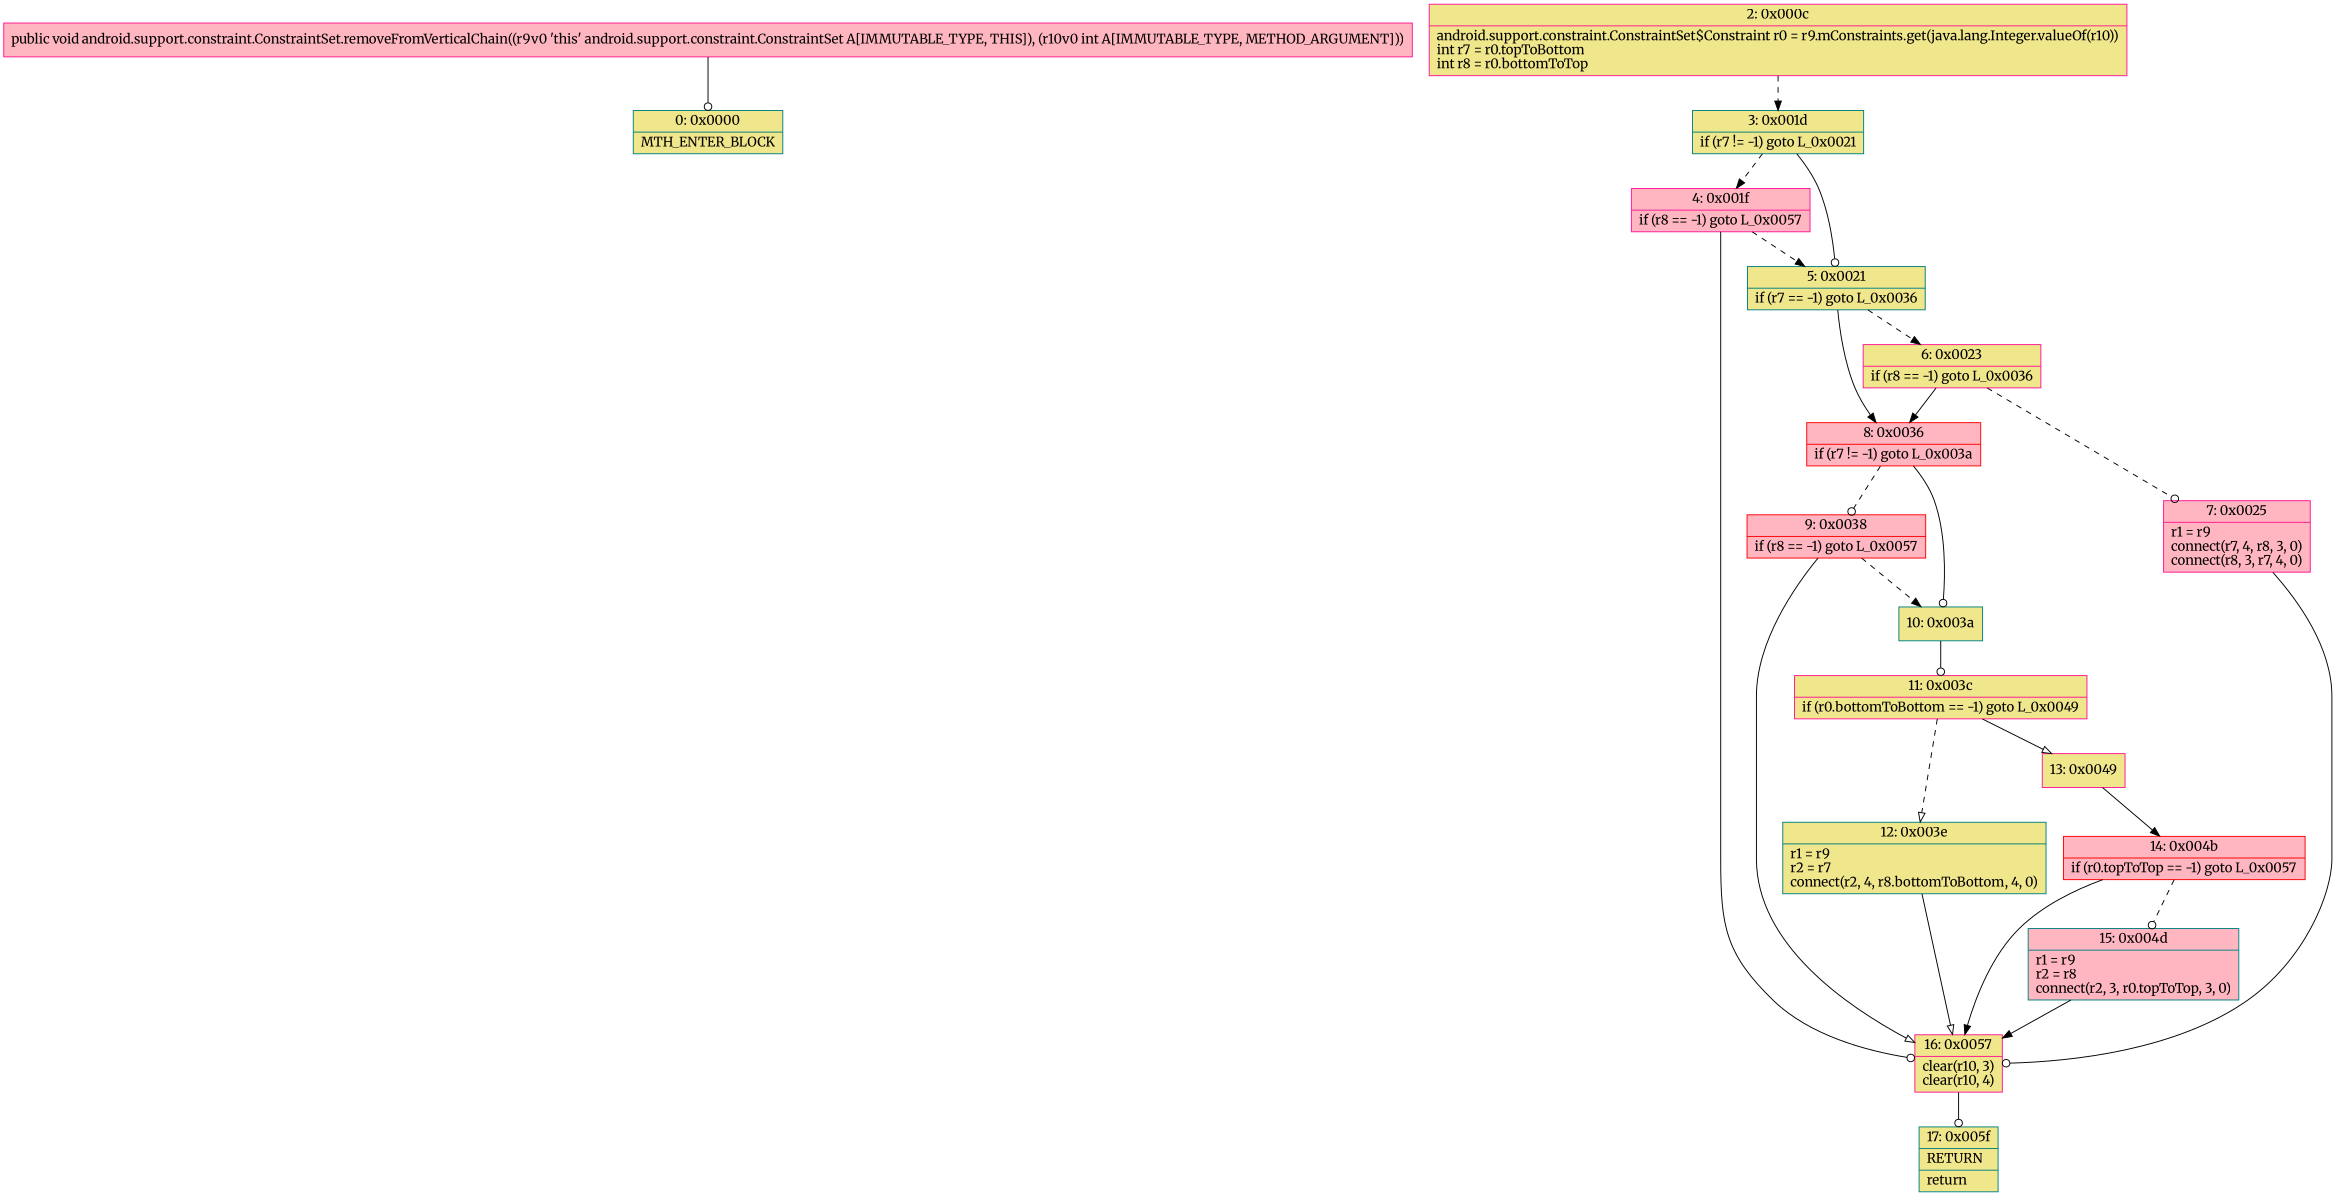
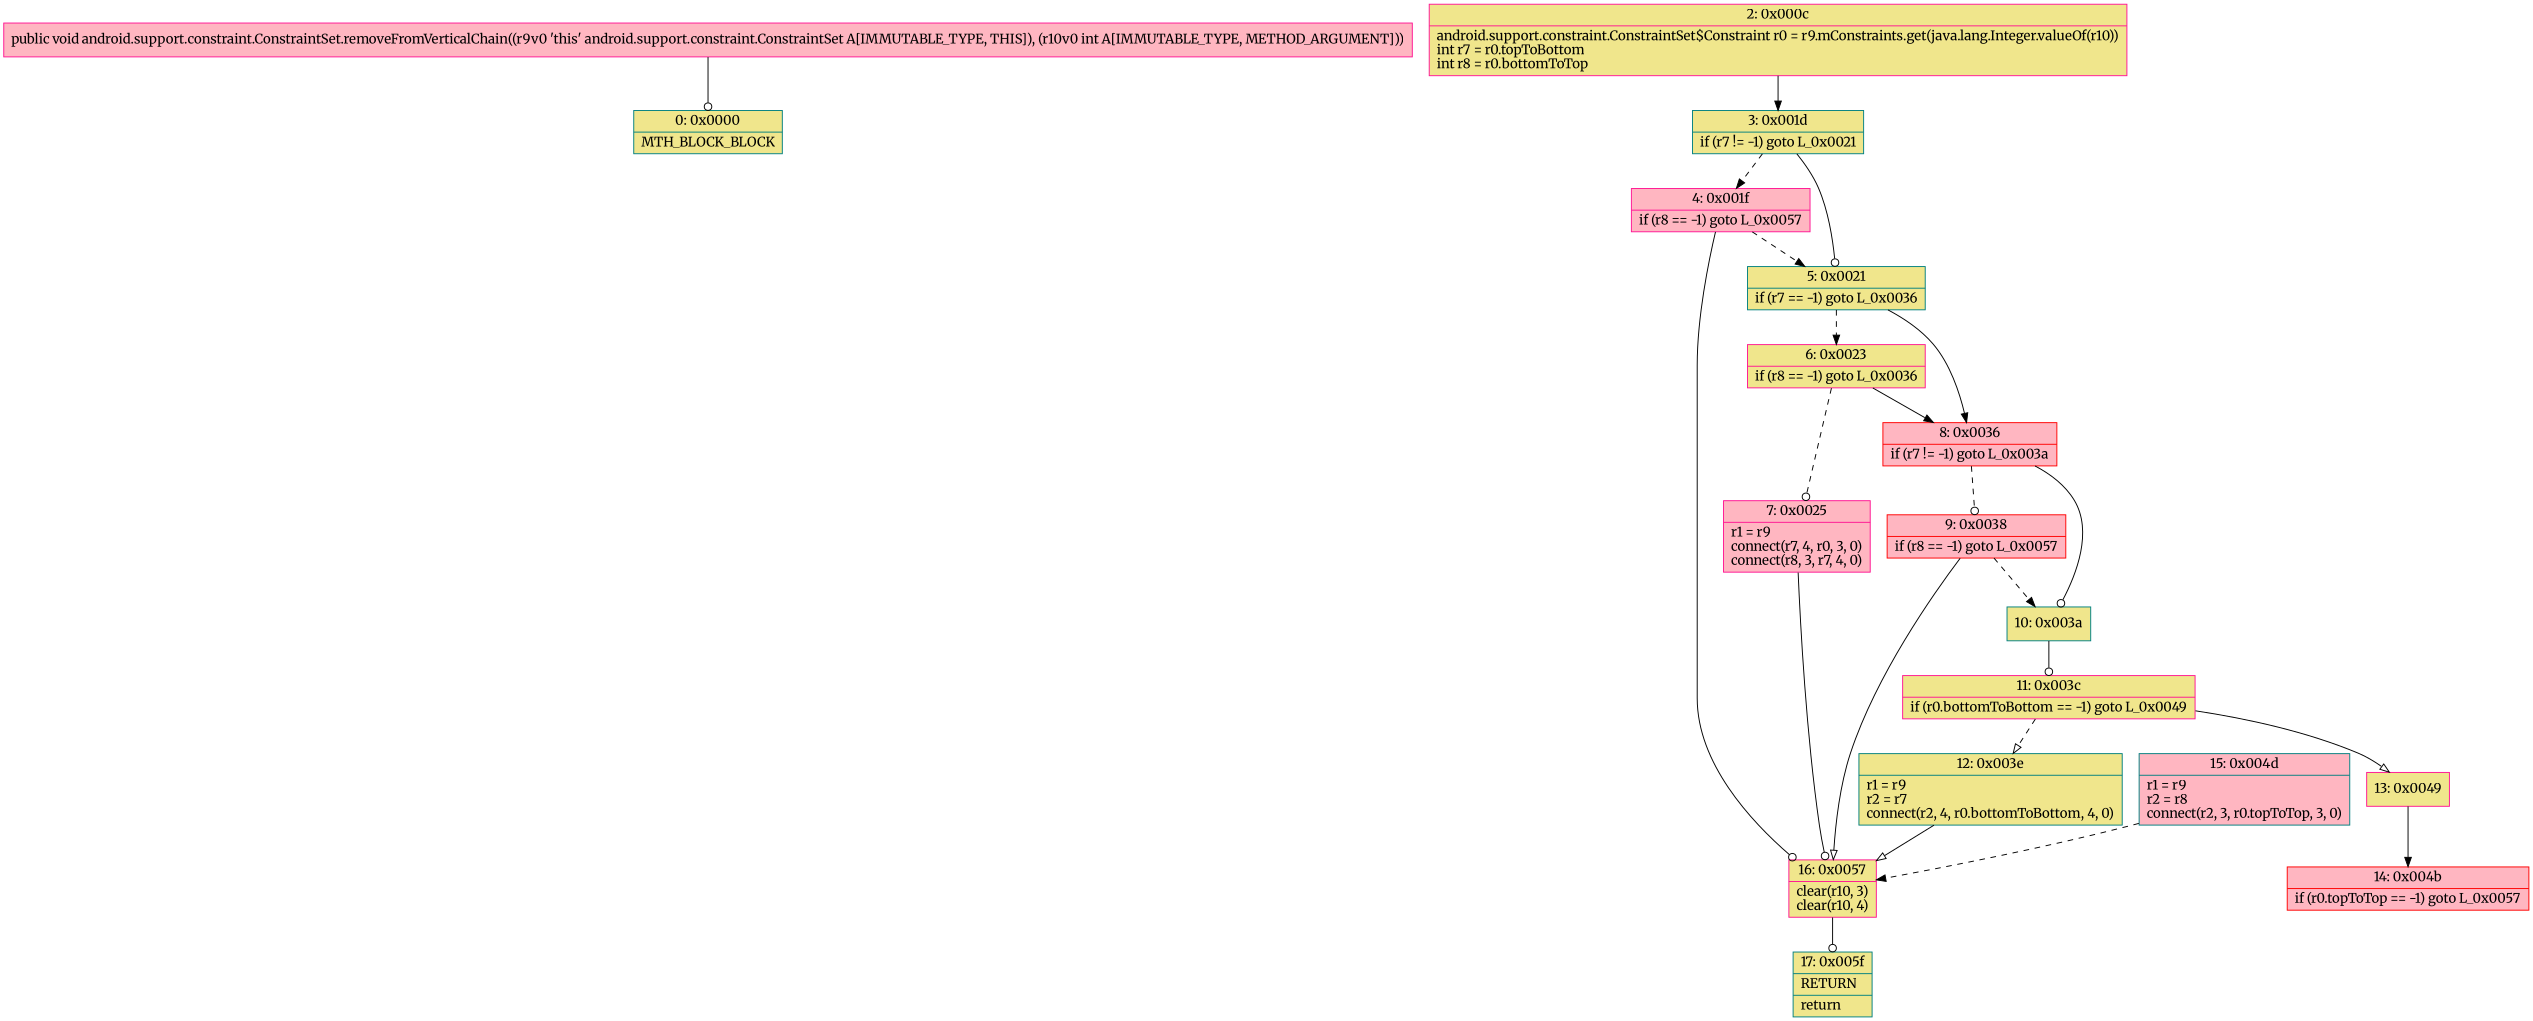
edge "2: 0x000c" -> "3: 0x001d": style dashed -> solid
node "0: 0x0000": text "MTH_ENTER_BLOCK" -> "MTH_BLOCK_BLOCK"
node "7: 0x0025": text "connect(r7, 4, r8, 3, 0)" -> "connect(r7, 4, r0, 3, 0)"
node "12: 0x003e": text "connect(r2, 4, r8.bottomToBottom, 4, 0)" -> "connect(r2, 4, r0.bottomToBottom, 4, 0)"
edge "14: 0x004b" -> "15: 0x004d": removed
edge "14: 0x004b" -> "16: 0x0057": removed
edge "15: 0x004d" -> "16: 0x0057": style solid -> dashed
